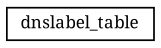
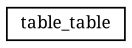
node "dnslabel_table": label "dnslabel_table" -> "table_table"
